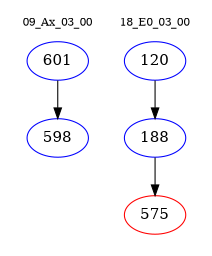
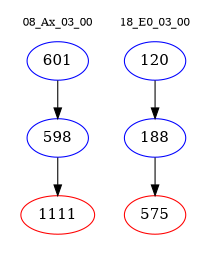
cluster "09_Ax_03_00": label "09_Ax_03_00" -> "08_Ax_03_00"
node "1111": added
